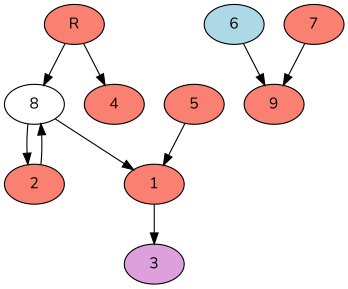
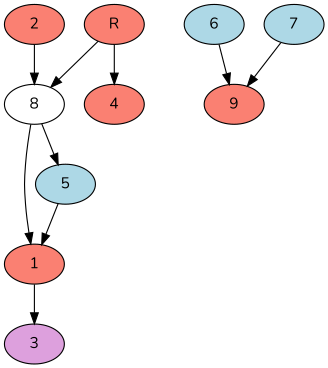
node "7": fillcolor salmon -> lightblue
node "5": fillcolor salmon -> lightblue
edge "8" -> "2": now "8" -> "5"
